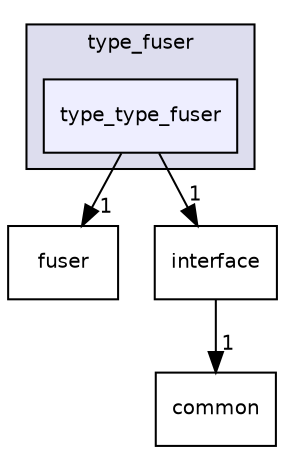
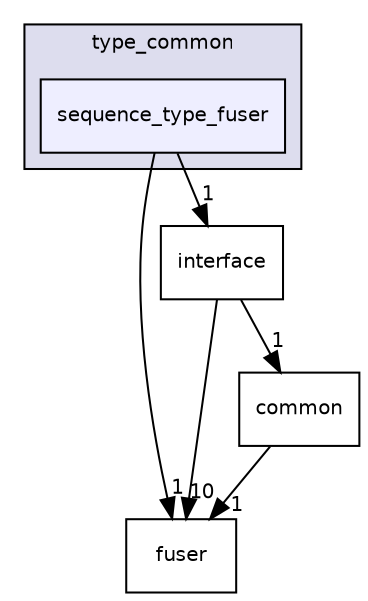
cluster "type_fuser": label "type_fuser" -> "type_common"
node "type_type_fuser": label "type_type_fuser" -> "sequence_type_fuser"
edge "interface" -> "fuser": added
edge "common" -> "fuser": added
